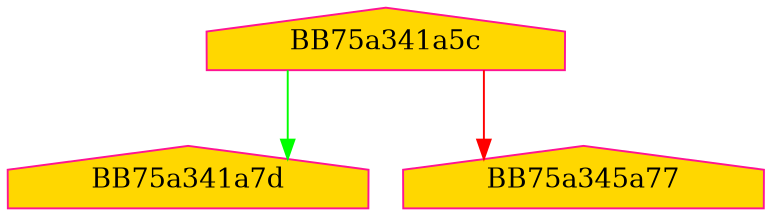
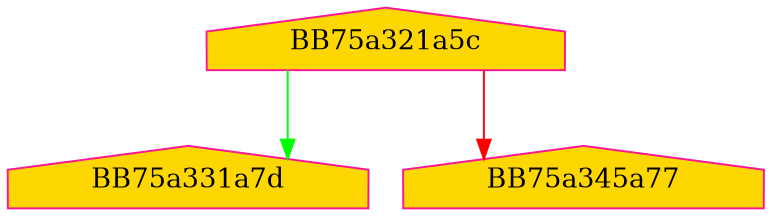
node "BB75a341a5c": label "BB75a341a5c" -> "BB75a321a5c"
node "BB75a341a7d": label "BB75a341a7d" -> "BB75a331a7d"
